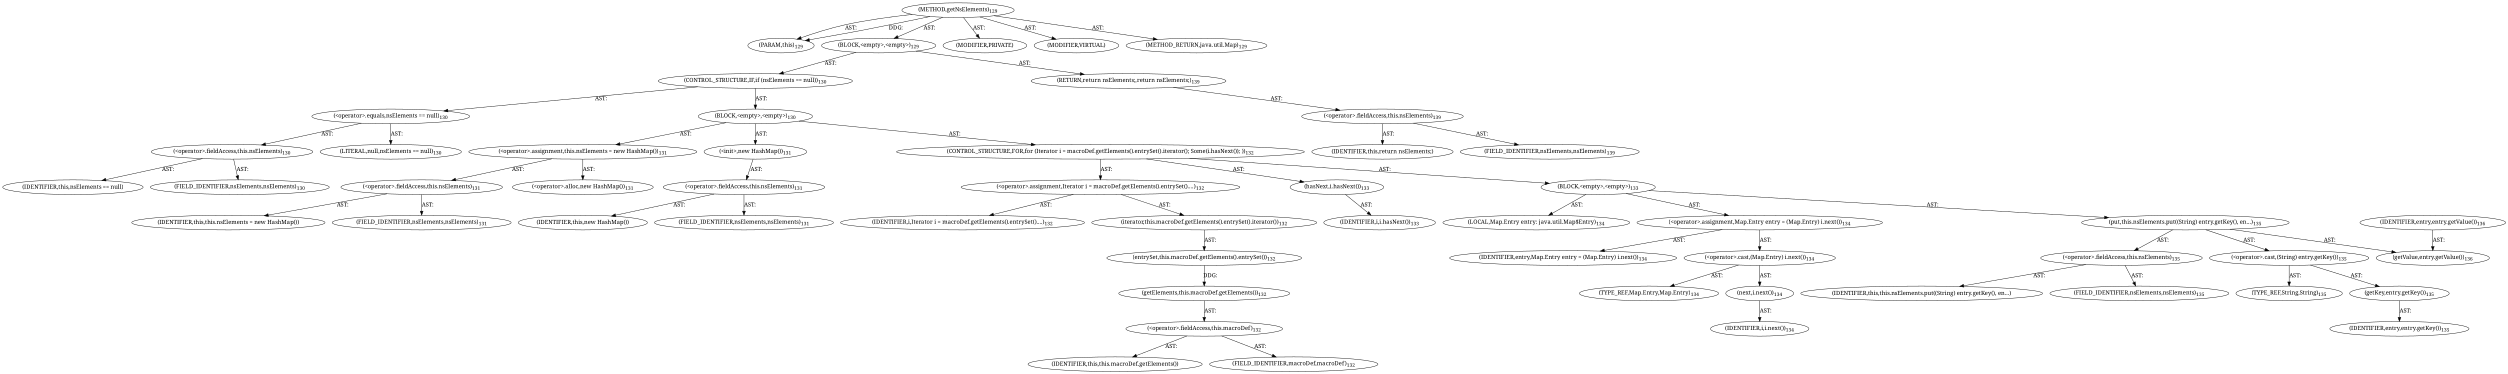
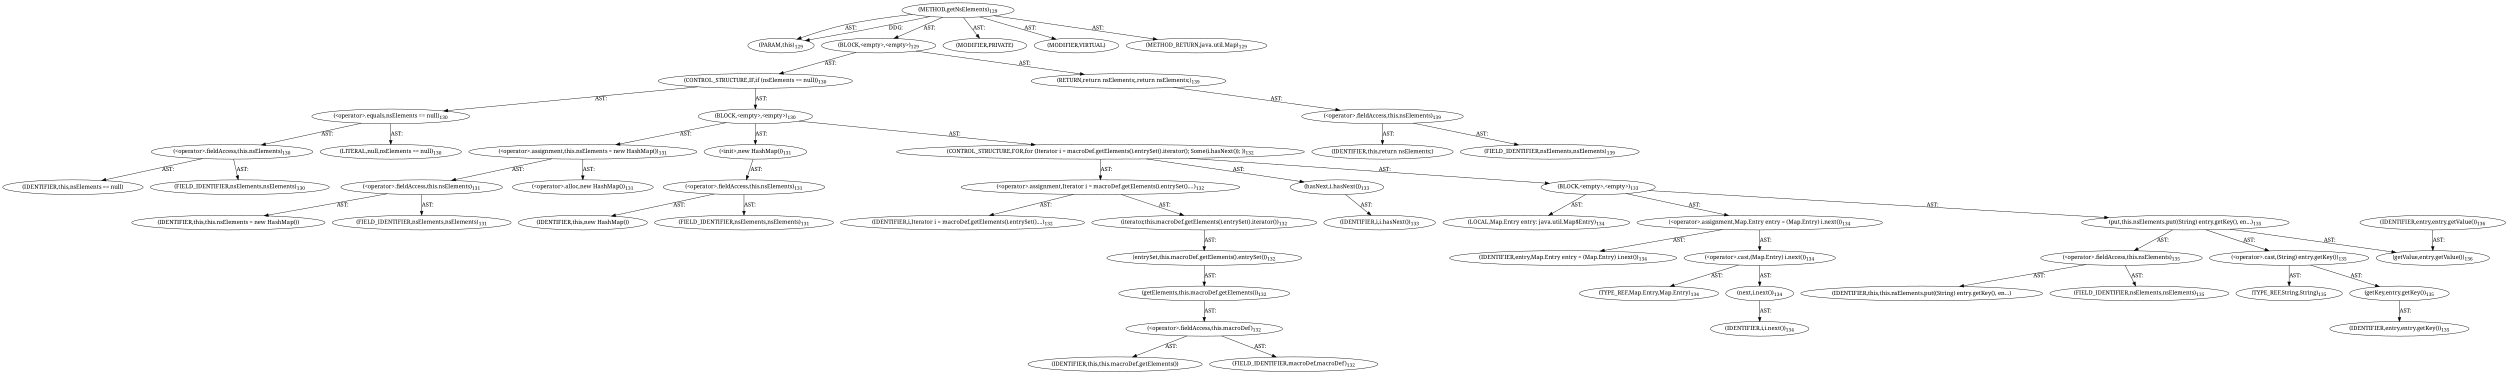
edge "(entrySet,this.macroDef.getElements().entrySet())" -> "(getElements,this.macroDef.getElements())": label "DDG: " -> "AST: "
